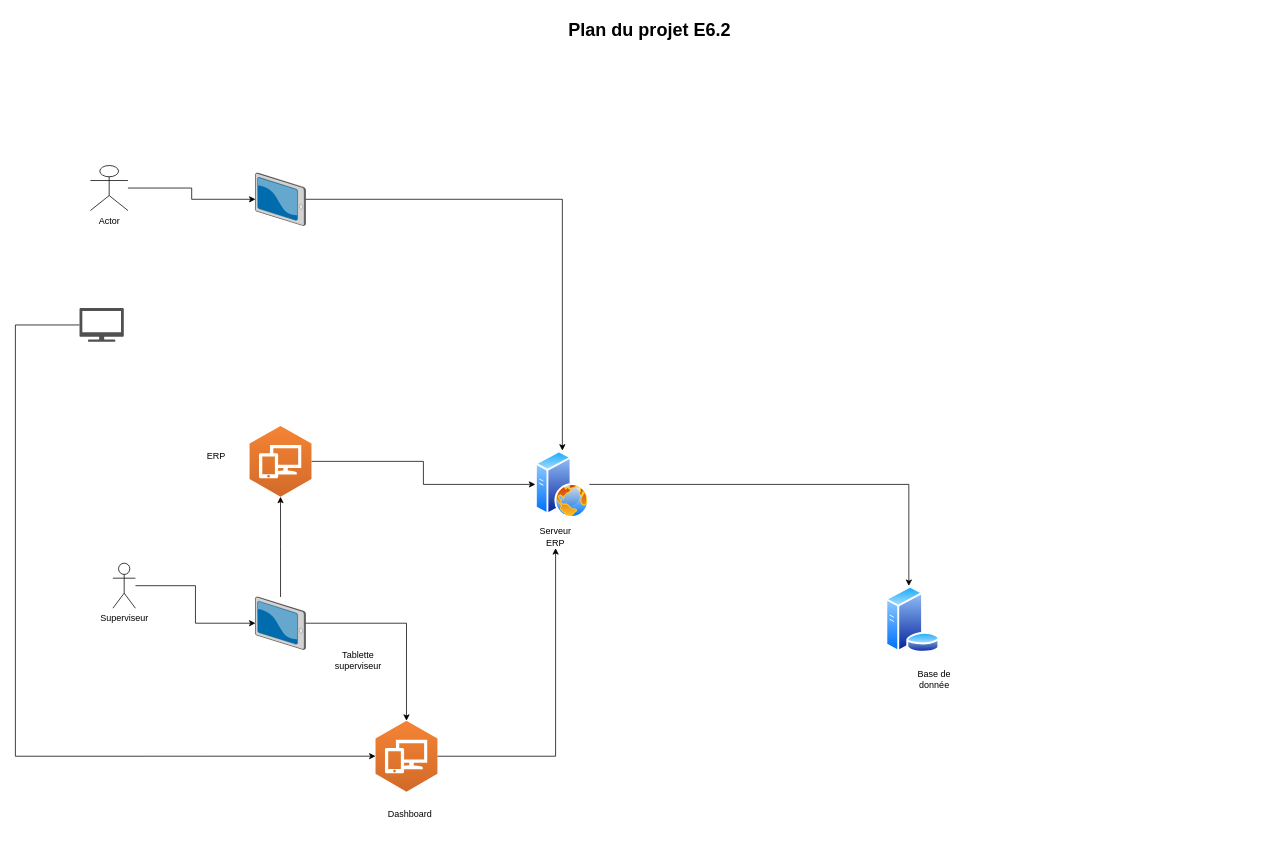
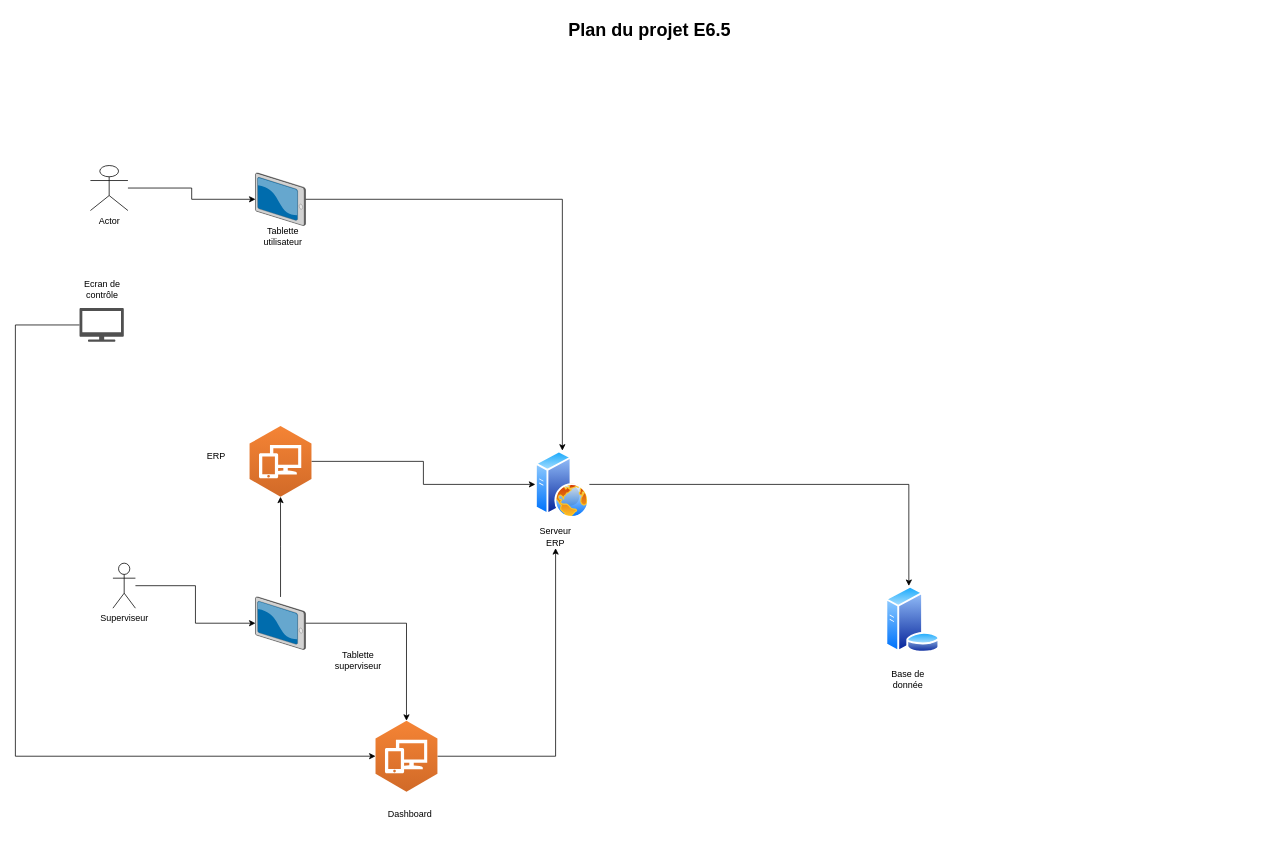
node "Plan du projet E6.2": label "Plan du projet E6.2" -> "Plan du projet E6.5"
node "Tablette utilisateur": added
node "Ecran de contrôle": added
node "Base de donnée": moved (934, 679) -> (908, 679)
